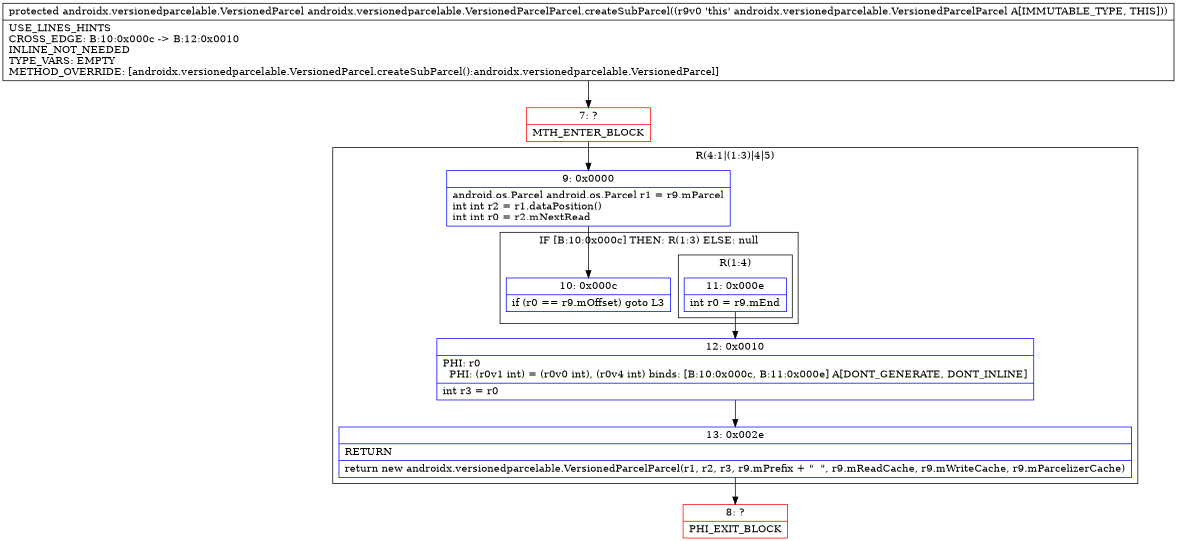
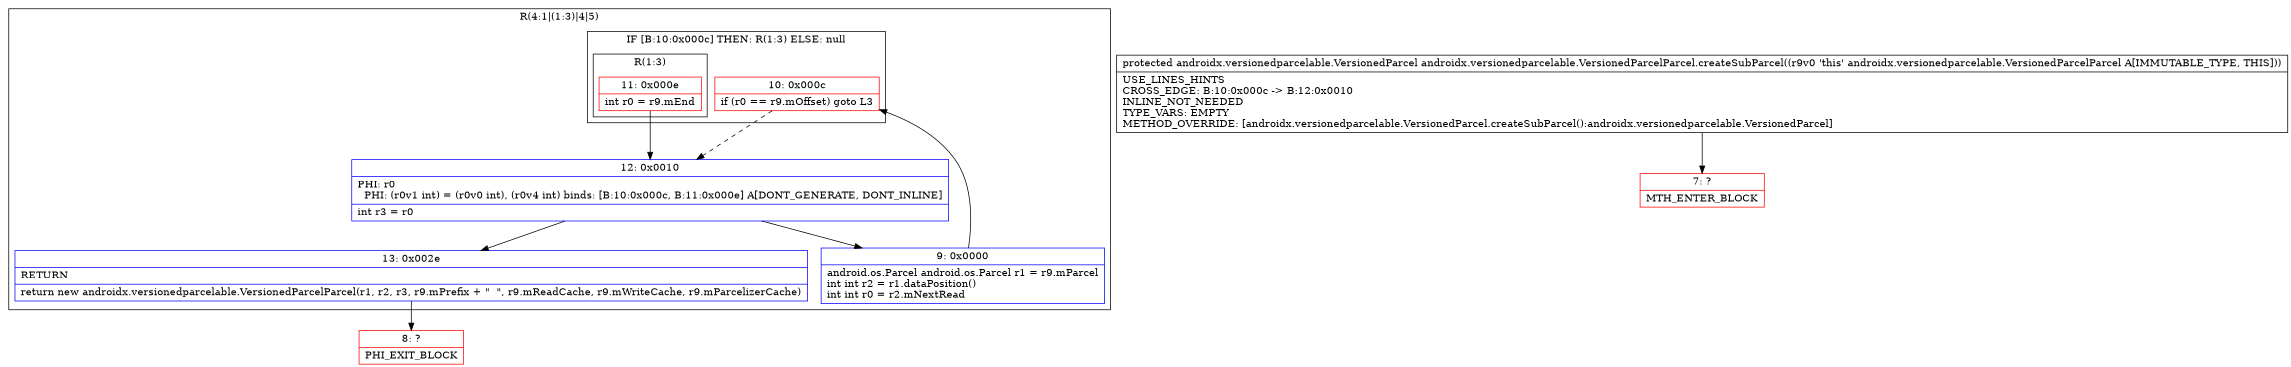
edge "10: 0x000c" -> "12: 0x0010": added
edge "7: ?" -> "9: 0x0000": now "12: 0x0010" -> "9: 0x0000"
cluster "R(1:4)": label "R(1:4)" -> "R(1:3)"
node "10: 0x000c": color blue -> red
node "11: 0x000e": color blue -> red
